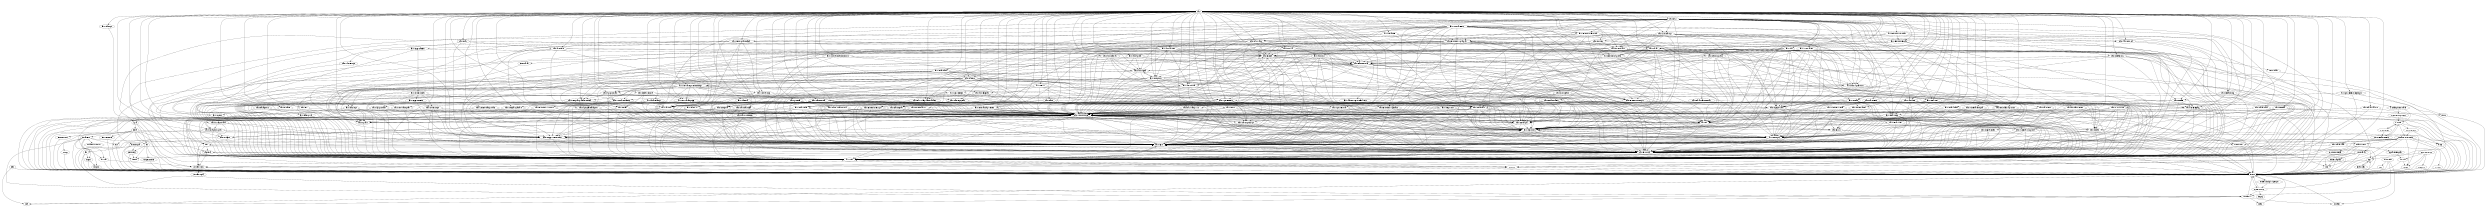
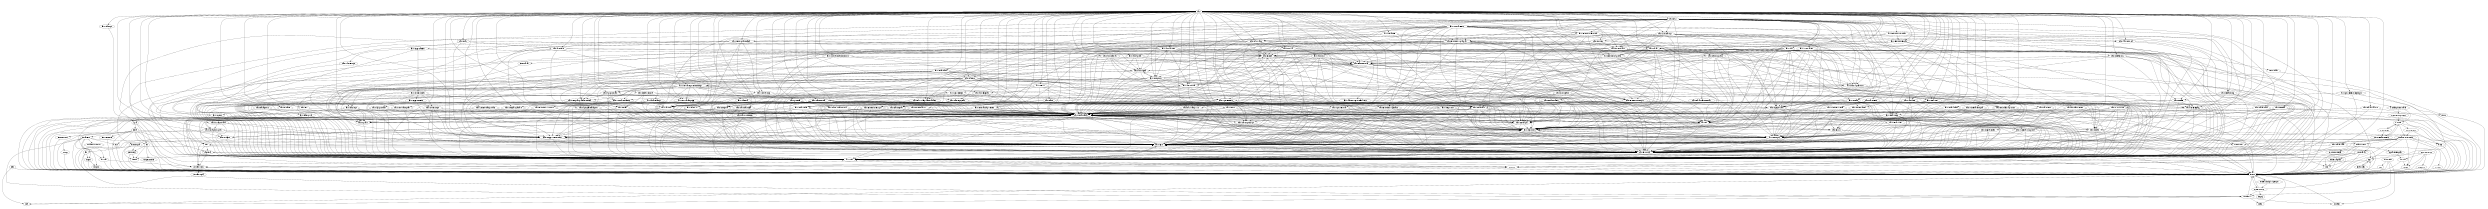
node "perl-libunistring": label "perl-libunistring" -> "perl-interpreter"
